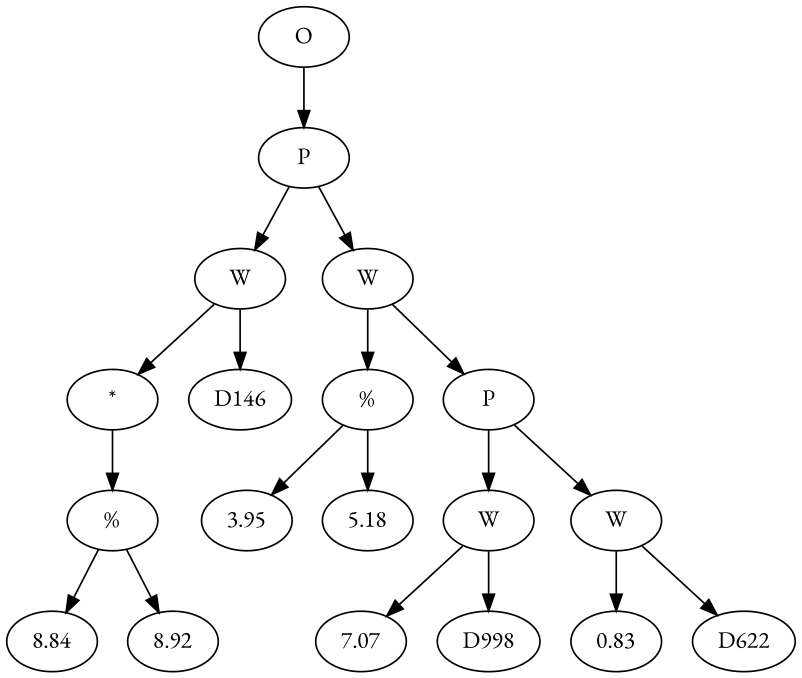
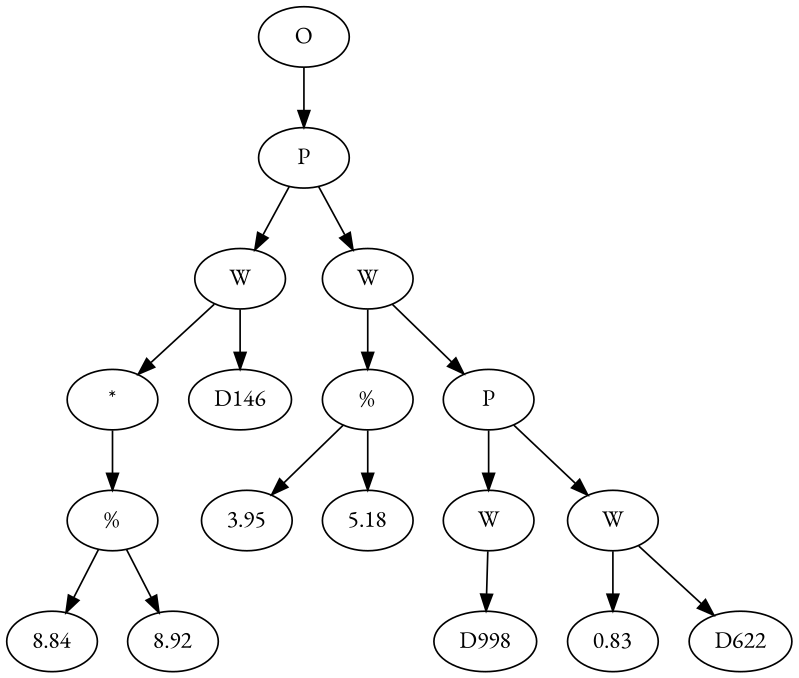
node "7.07": removed
